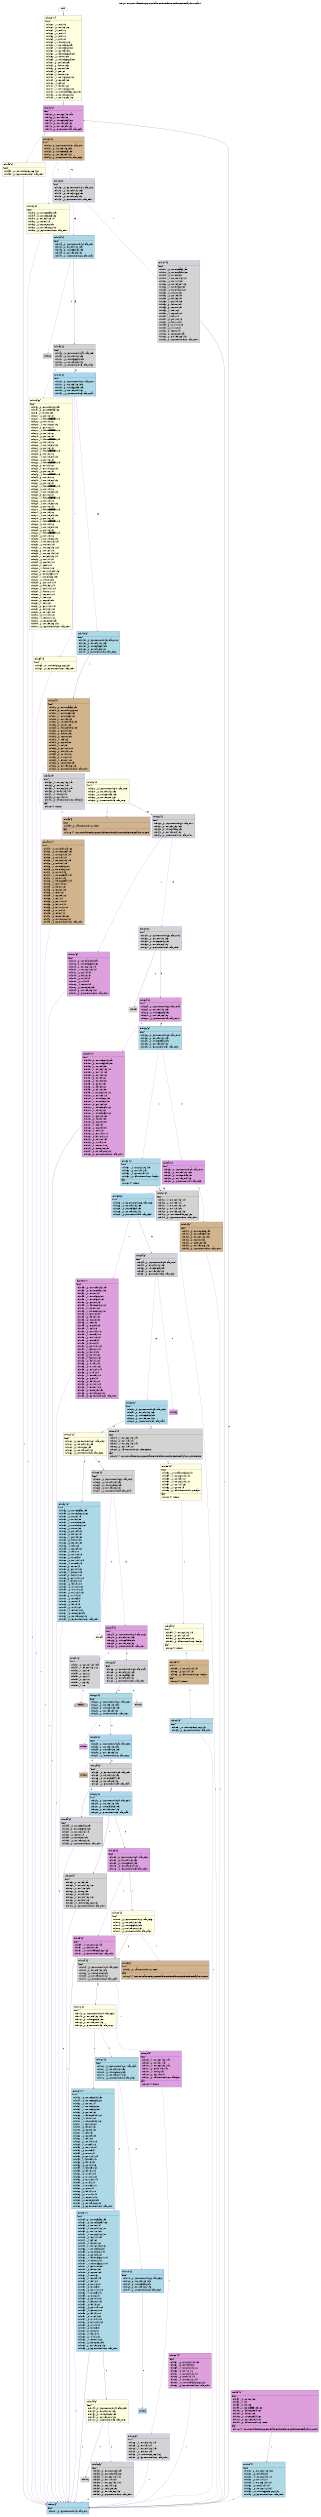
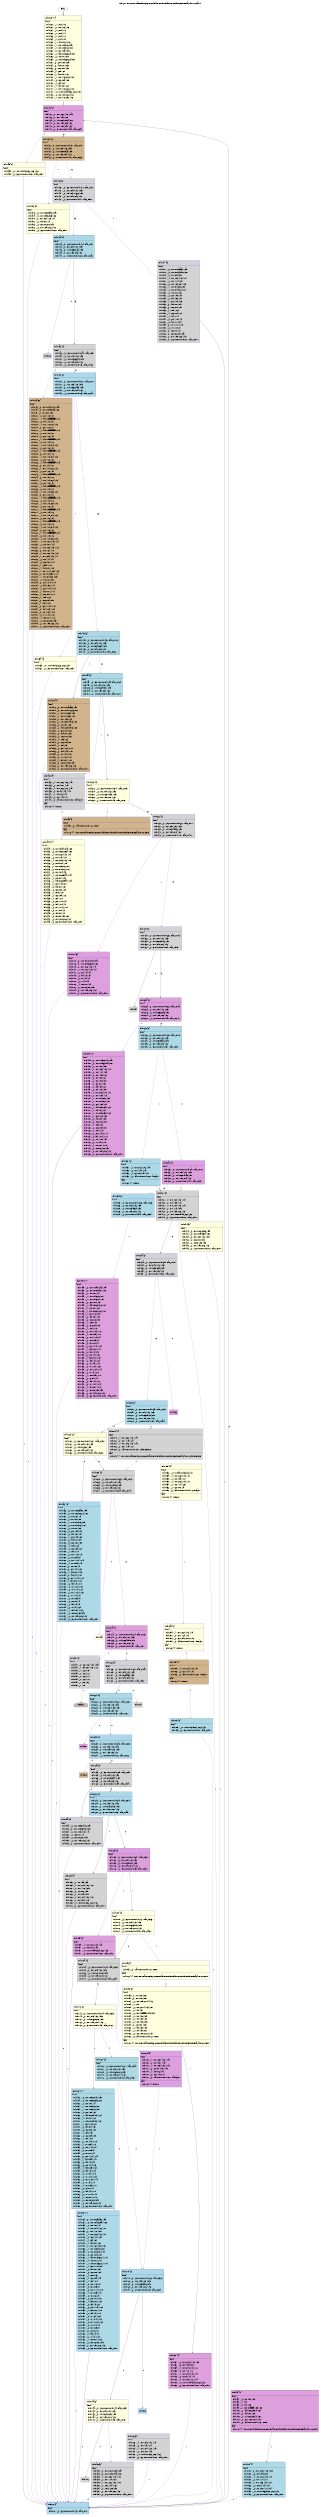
node "Final": label "Final" -> "Entry"
edge "0x401432 [32]" -> "0x401452 [28]": added, label "27"
node "0x4017f5 [288]": fillcolor lightyellow -> tan
node "0x4014fa [28]": added
node "0x401a4d [114]": fillcolor tan -> lightyellow
edge "0x4015a2 [28]" -> "0x40197f [30]": now "0x4015a2 [28]" -> "0x401961 [30]"
edge "0x4015be [28]" -> "0x4015da [28]": now "0x401961 [30]" -> "0x4015da [28]"
node "0x40197f [30]": fillcolor tan -> lightyellow
edge "0x401e7d [19]" -> "0x401e90 [29]": now "0x401e7d [19]" -> "0x40162e [28]"
node "0x401df8 [5]": fillcolor tan -> lightyellow
node "0x401dfd [52]": added
edge "0x401c69 [29]" -> "0x401c86 [32]": now "0x401c69 [29]" -> "0x40177e [28]"
edge "0x401d2f [171]" -> "0x40179a [28]": now "0x40177e [28]" -> "0x40179a [28]"
